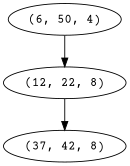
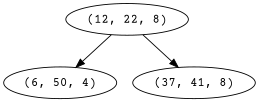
edge "(6, 50, 4)" -> "(12, 22, 8)": reversed
node "(37, 42, 8)": label "(37, 42, 8)" -> "(37, 41, 8)"
